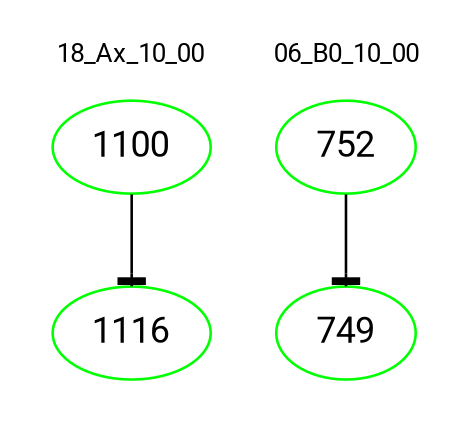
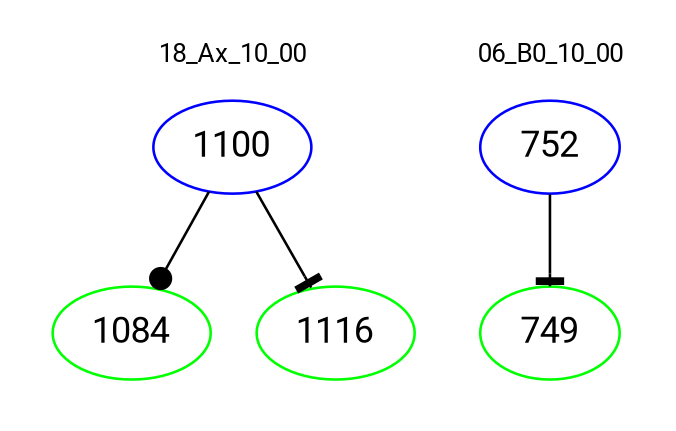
node "1100": color green -> blue
node "752": color green -> blue
node "1084": added
